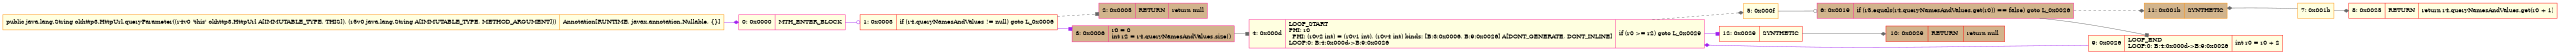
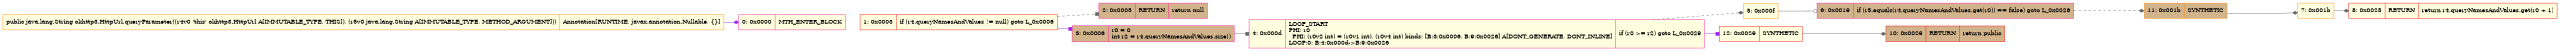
edge "7: 0x001b" -> "11: 0x001b": reversed
edge "0: 0x0000" -> "1: 0x0003": removed
node "10: 0x0029": text "return null" -> "return public"
node "9: 0x0026": removed
